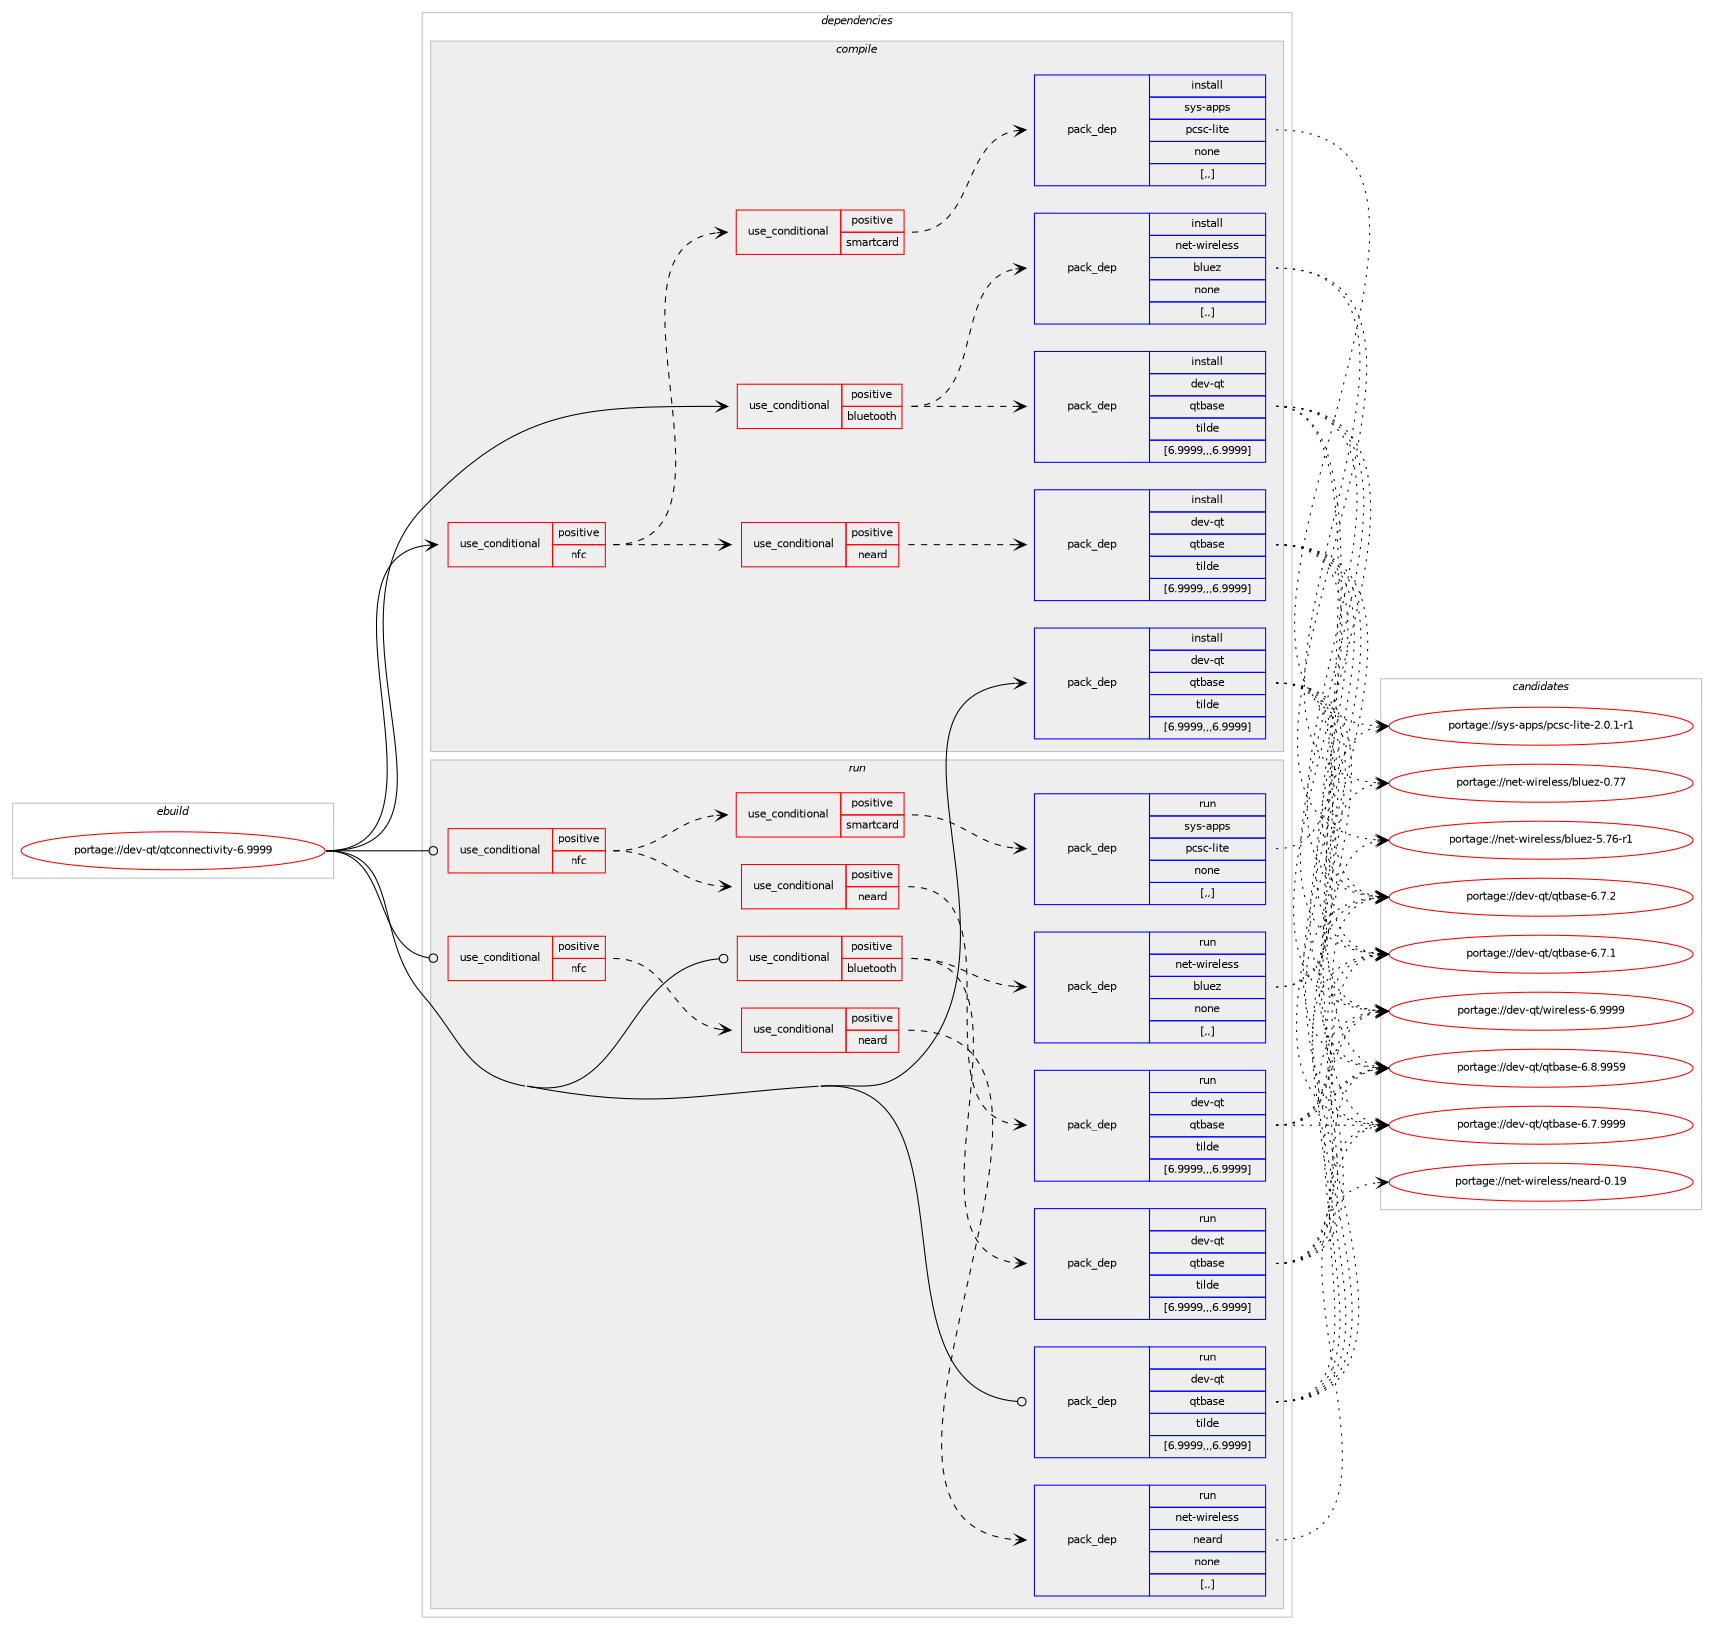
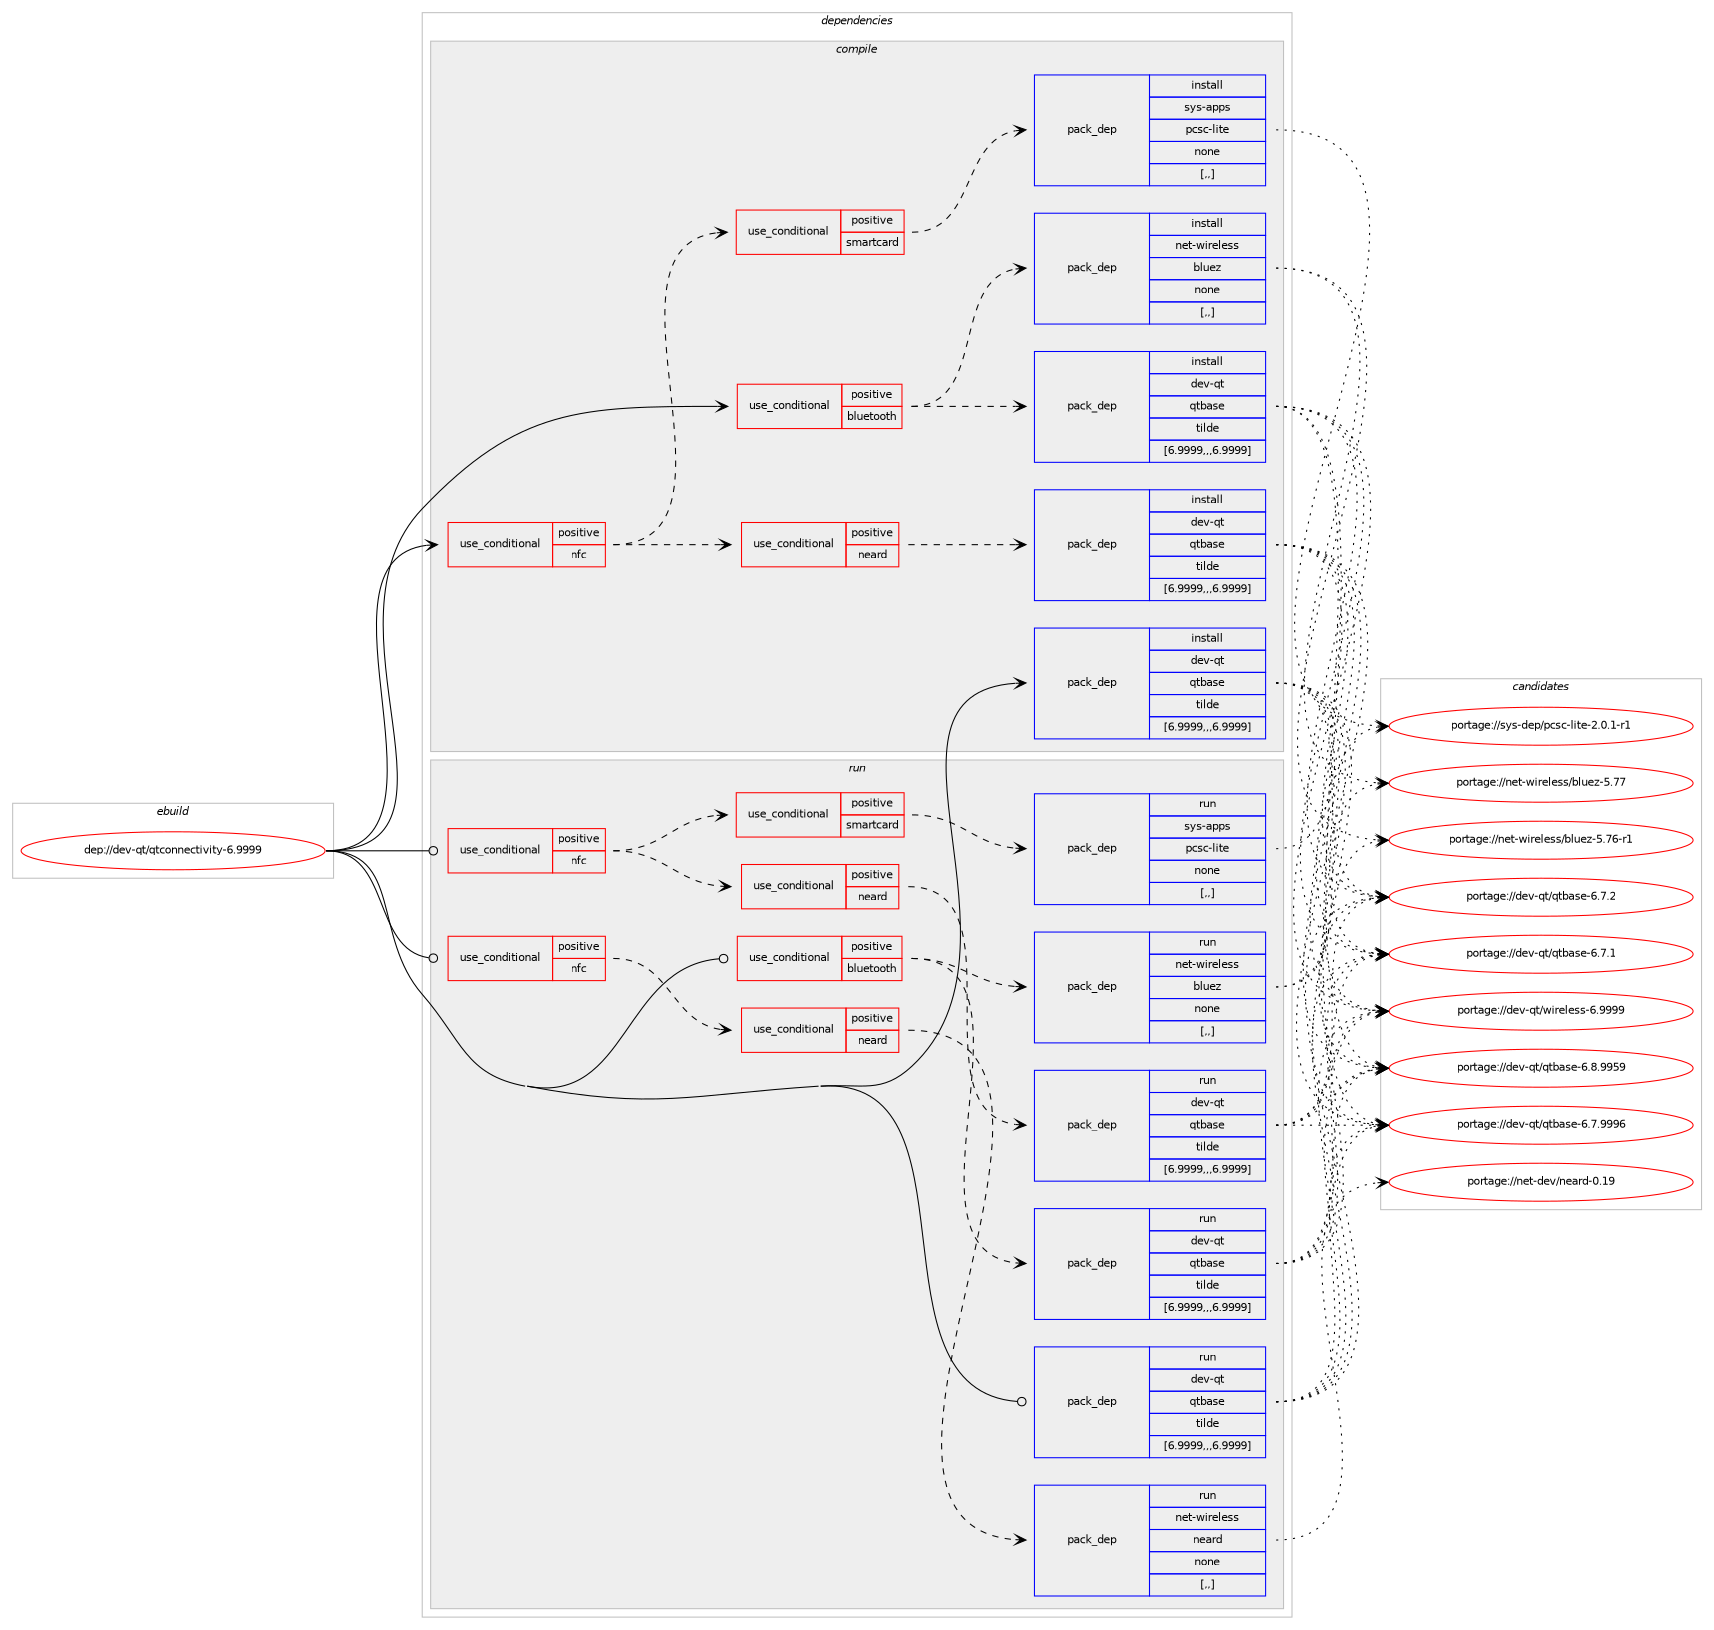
node "portage://sys-apps/pcsc-lite-2.0.1-r1": label "portage://sys-apps/pcsc-lite-2.0.1-r1" -> "portage://sys-dep/pcsc-lite-2.0.1-r1"
node "portage://net-wireless/bluez-0.77": label "portage://net-wireless/bluez-0.77" -> "portage://net-wireless/bluez-5.77"
node "portage://dev-qt/qtconnectivity-6.9999": label "portage://dev-qt/qtconnectivity-6.9999" -> "dep://dev-qt/qtconnectivity-6.9999"
node "portage://dev-qt/qtbase-6.7.9999": label "portage://dev-qt/qtbase-6.7.9999" -> "portage://dev-qt/qtbase-6.7.9996"
node "portage://net-wireless/neard-0.19": label "portage://net-wireless/neard-0.19" -> "portage://net-dev/neard-0.19"
